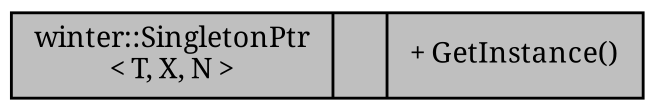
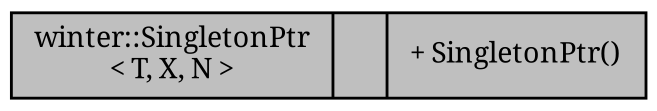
node "winter::SingletonPtr": text "+ GetInstance()" -> "+ SingletonPtr()"
